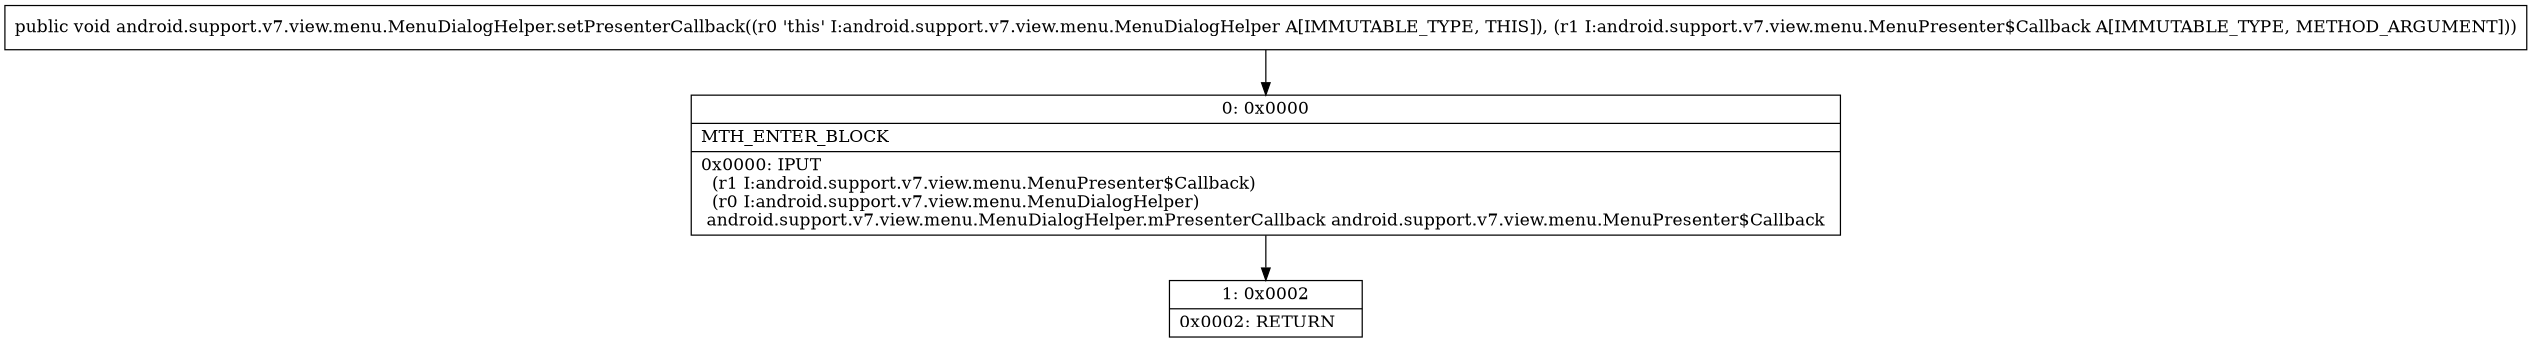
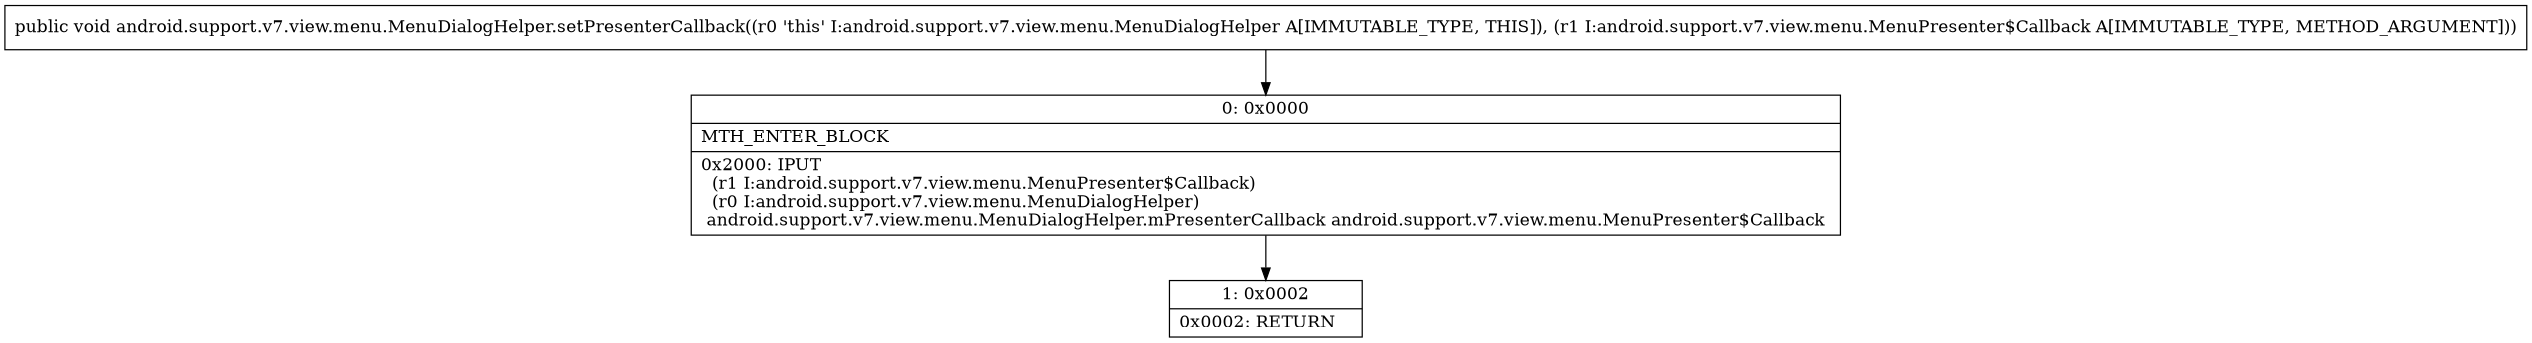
node "0: 0x0000": text "0x0000: IPUT" -> "0x2000: IPUT"
